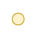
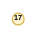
node "17": added
